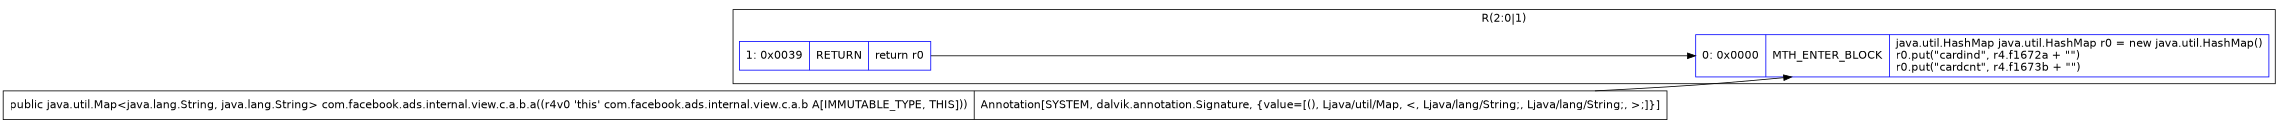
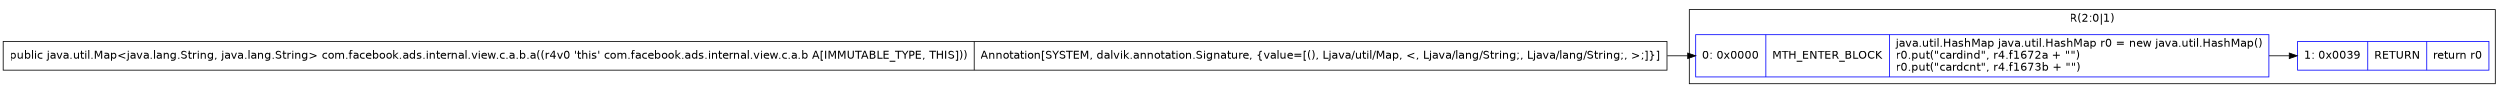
edge "1: 0x0039" -> "0: 0x0000": reversed
